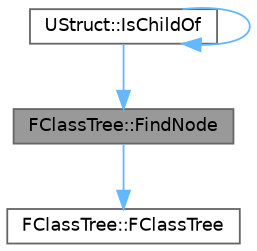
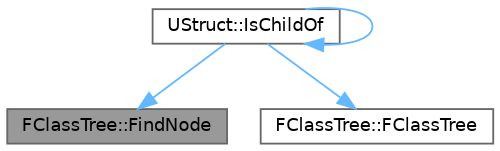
edge "FClassTree::FindNode" -> "FClassTree::FClassTree": now "UStruct::IsChildOf" -> "FClassTree::FClassTree"
